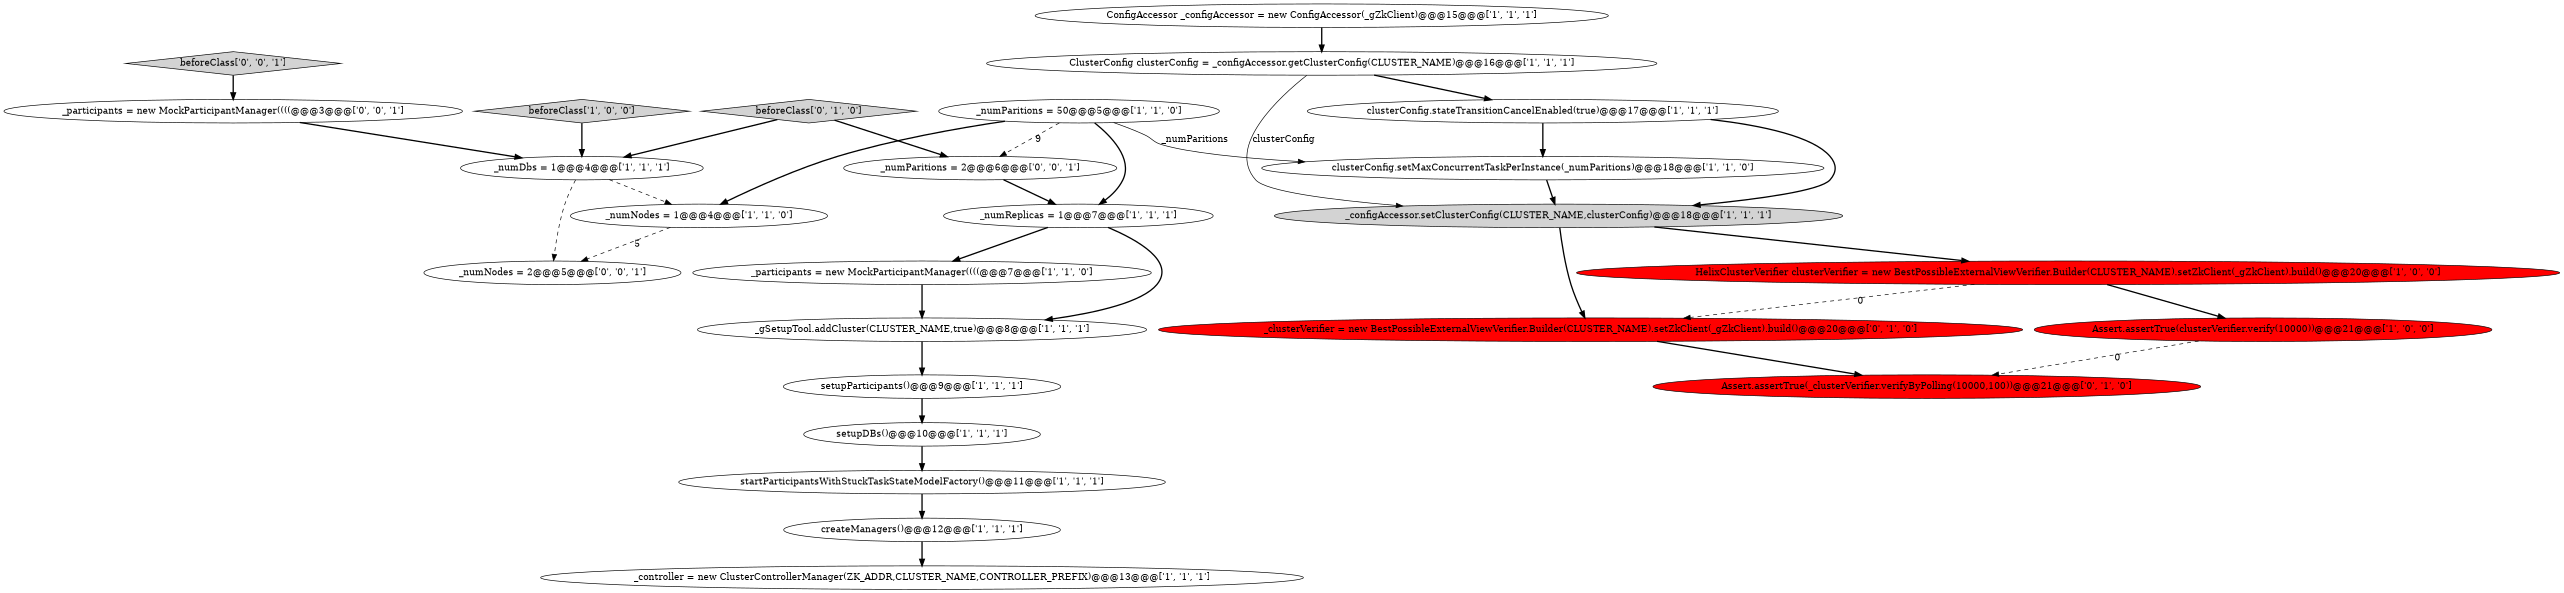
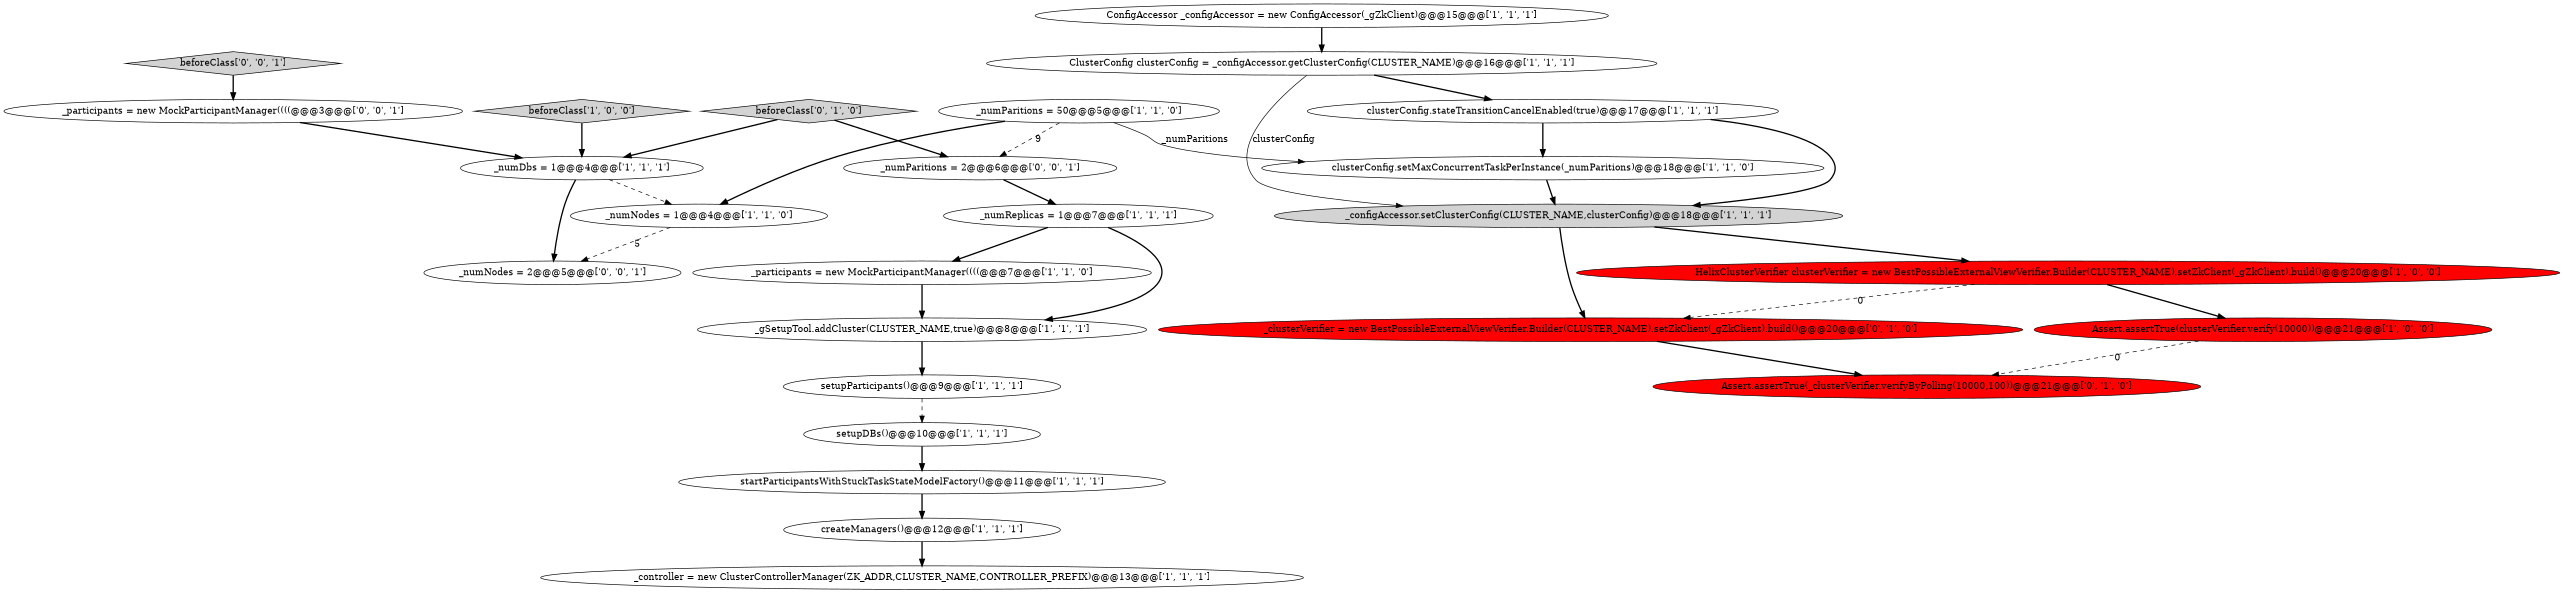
edge "_numParitions = 50@@@5@@@['1', '1', '0']" -> "_numReplicas = 1@@@7@@@['1', '1', '1']": removed
edge "_numDbs = 1@@@4@@@['1', '1', '1']" -> "_numNodes = 2@@@5@@@['0', '0', '1']": style dashed -> bold
edge "setupParticipants()@@@9@@@['1', '1', '1']" -> "setupDBs()@@@10@@@['1', '1', '1']": style bold -> dashed
